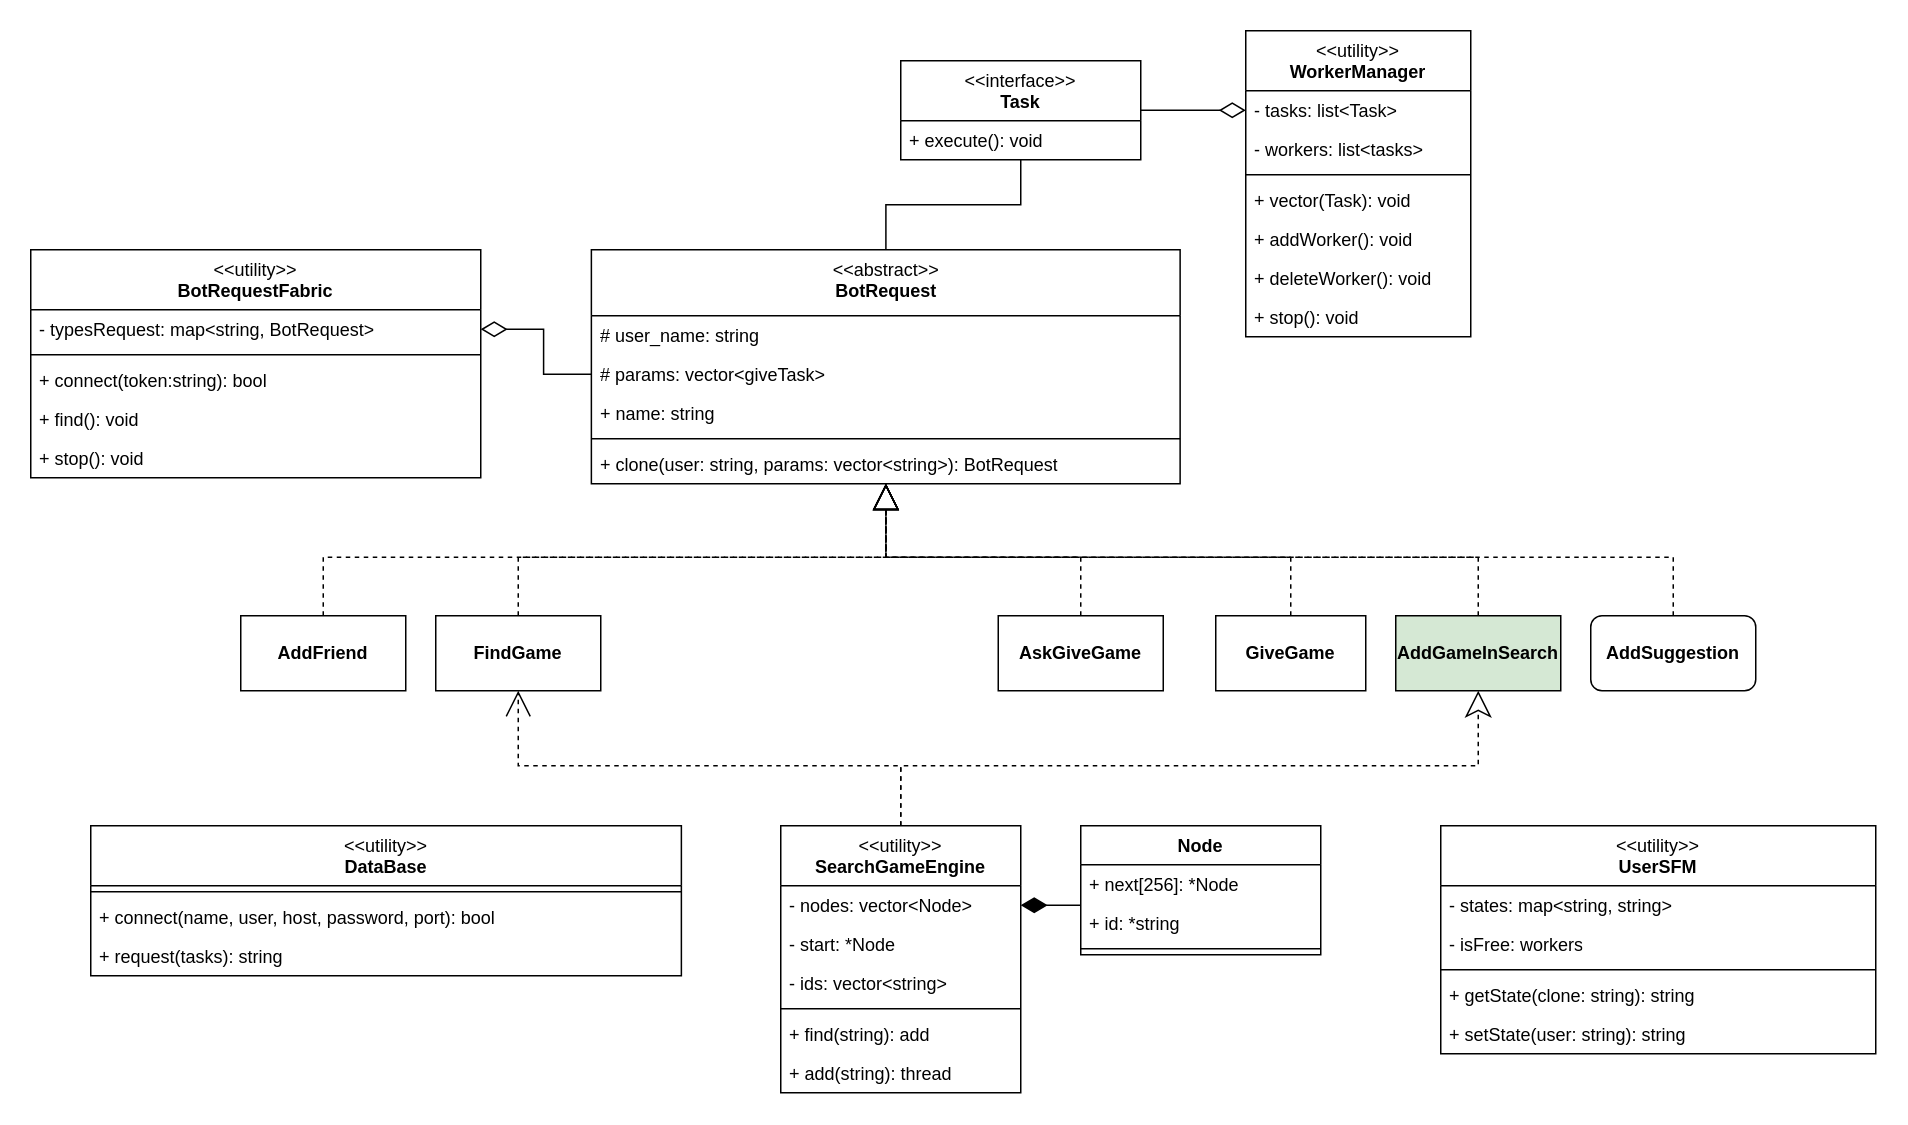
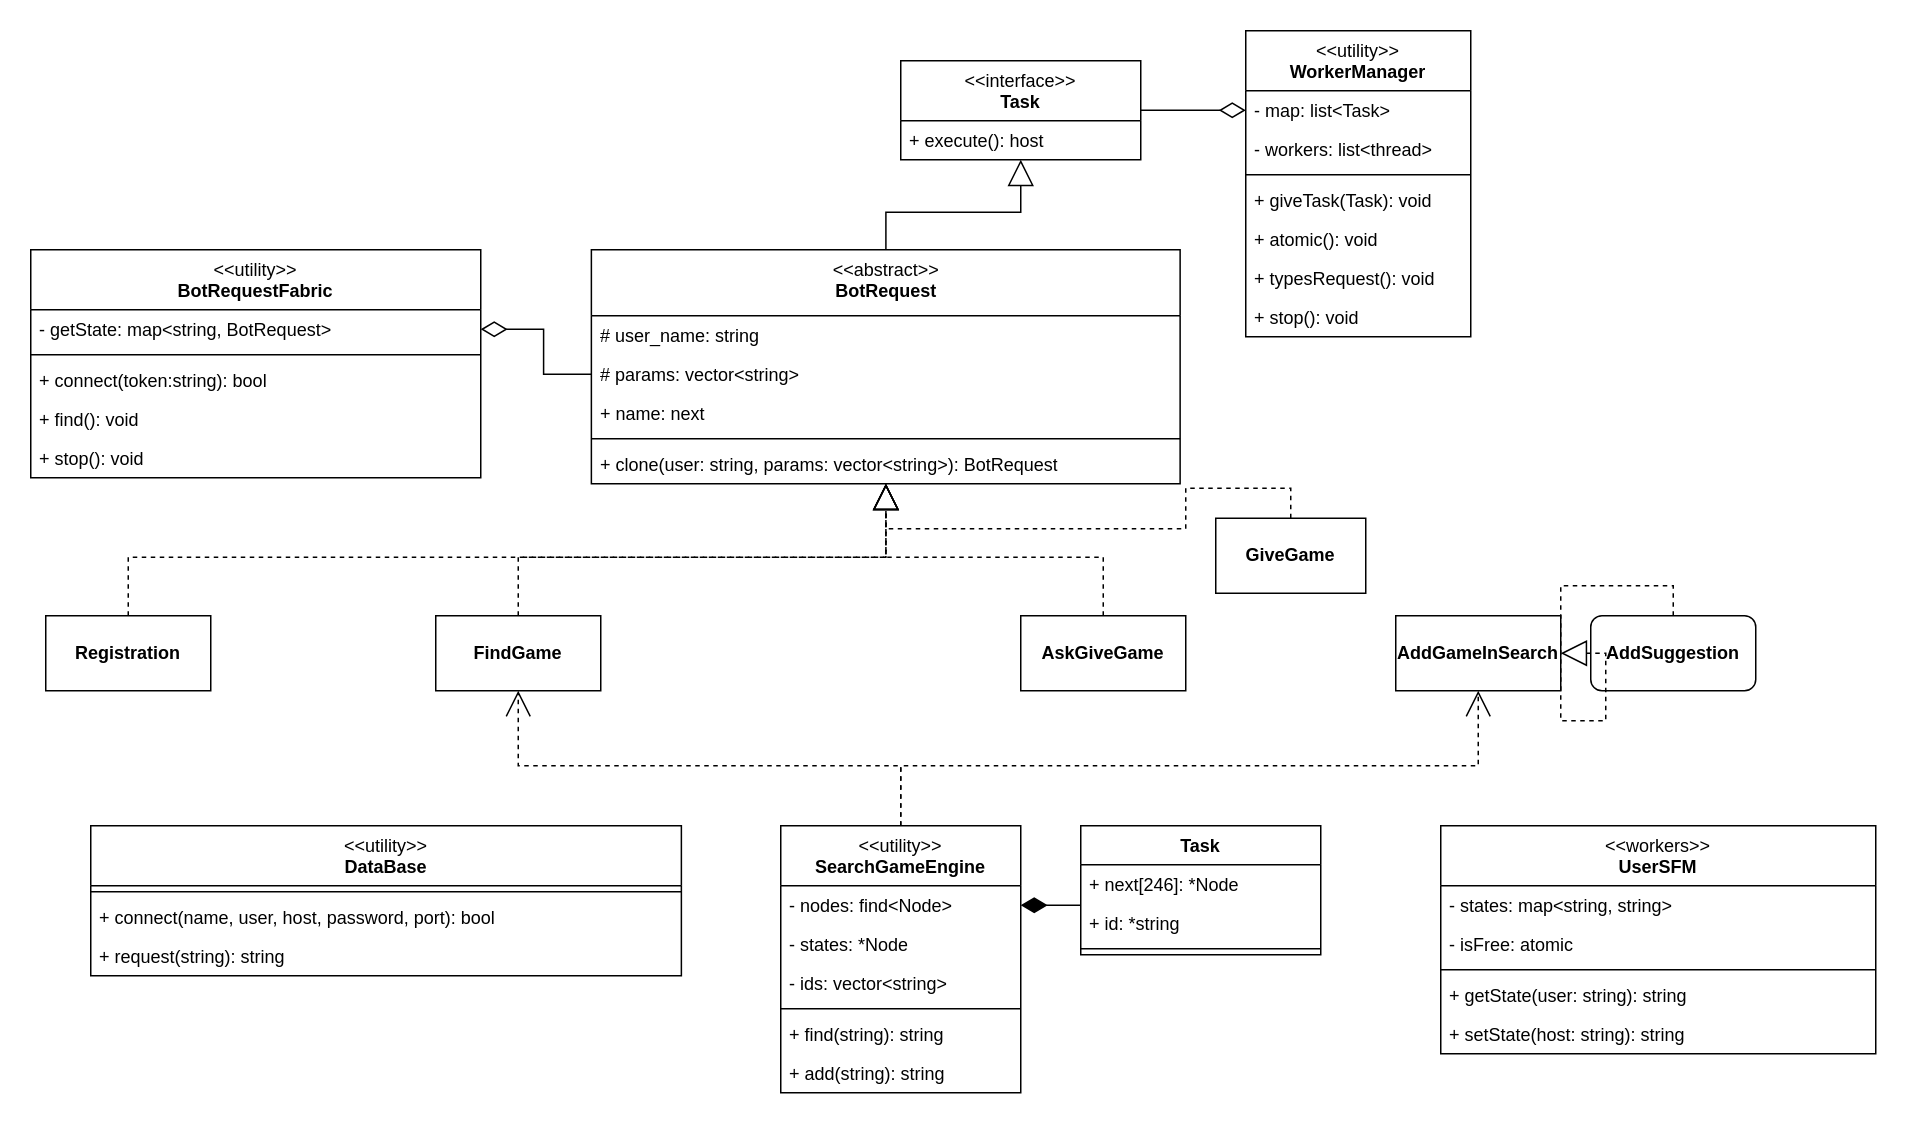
node "- tasks: list<Task>": label "- tasks: list<Task>" -> "- map: list<Task>"
node "+ execute(): void": label "+ execute(): void" -> "+ execute(): host"
node "- workers: list<tasks>": label "- workers: list<tasks>" -> "- workers: list<thread>"
edge "<<interface>> Task" -- "<<abstract>> BotRequest": arrowhead none -> block
node "+ vector(Task): void": label "+ vector(Task): void" -> "+ giveTask(Task): void"
node "+ addWorker(): void": label "+ addWorker(): void" -> "+ atomic(): void"
node "+ deleteWorker(): void": label "+ deleteWorker(): void" -> "+ typesRequest(): void"
node "- typesRequest: map<string, BotRequest>": label "- typesRequest: map<string, BotRequest>" -> "- getState: map<string, BotRequest>"
node "# params: vector<giveTask>": label "# params: vector<giveTask>" -> "# params: vector<string>"
node "+ name: string": label "+ name: string" -> "+ name: next"
edge "Registration" -> "<<abstract>> BotRequest": added
edge "AddSuggestion" -> "<<abstract>> BotRequest": now "AddSuggestion" -> "AddGameInSearch"
edge "AddGameInSearch" -> "<<abstract>> BotRequest": removed
edge "AddFriend" -> "<<abstract>> BotRequest": removed
node "Registration": added
node "AddFriend": removed
node "AskGiveGame": moved (1081, 653) -> (1103, 653)
node "GiveGame": moved (1291, 653) -> (1291, 556)
node "AddGameInSearch": fillcolor #d5e8d4 -> #ffffff
edge "<<utility>> SearchGameEngine" -> "AddGameInSearch": arrowhead classic -> open
node "Node": label "Node" -> "Task"
node "<<utility>> UserSFM": label "<<utility>> UserSFM" -> "<<workers>> UserSFM"
node "+ next[256]: *Node": label "+ next[256]: *Node" -> "+ next[246]: *Node"
node "- nodes: vector<Node>": label "- nodes: vector<Node>" -> "- nodes: find<Node>"
node "- start: *Node": label "- start: *Node" -> "- states: *Node"
node "- isFree: workers": label "- isFree: workers" -> "- isFree: atomic"
node "+ request(tasks): string": label "+ request(tasks): string" -> "+ request(string): string"
node "+ getState(clone: string): string": label "+ getState(clone: string): string" -> "+ getState(user: string): string"
node "+ find(string): add": label "+ find(string): add" -> "+ find(string): string"
node "+ setState(user: string): string": label "+ setState(user: string): string" -> "+ setState(host: string): string"
node "+ add(string): thread": label "+ add(string): thread" -> "+ add(string): string"
